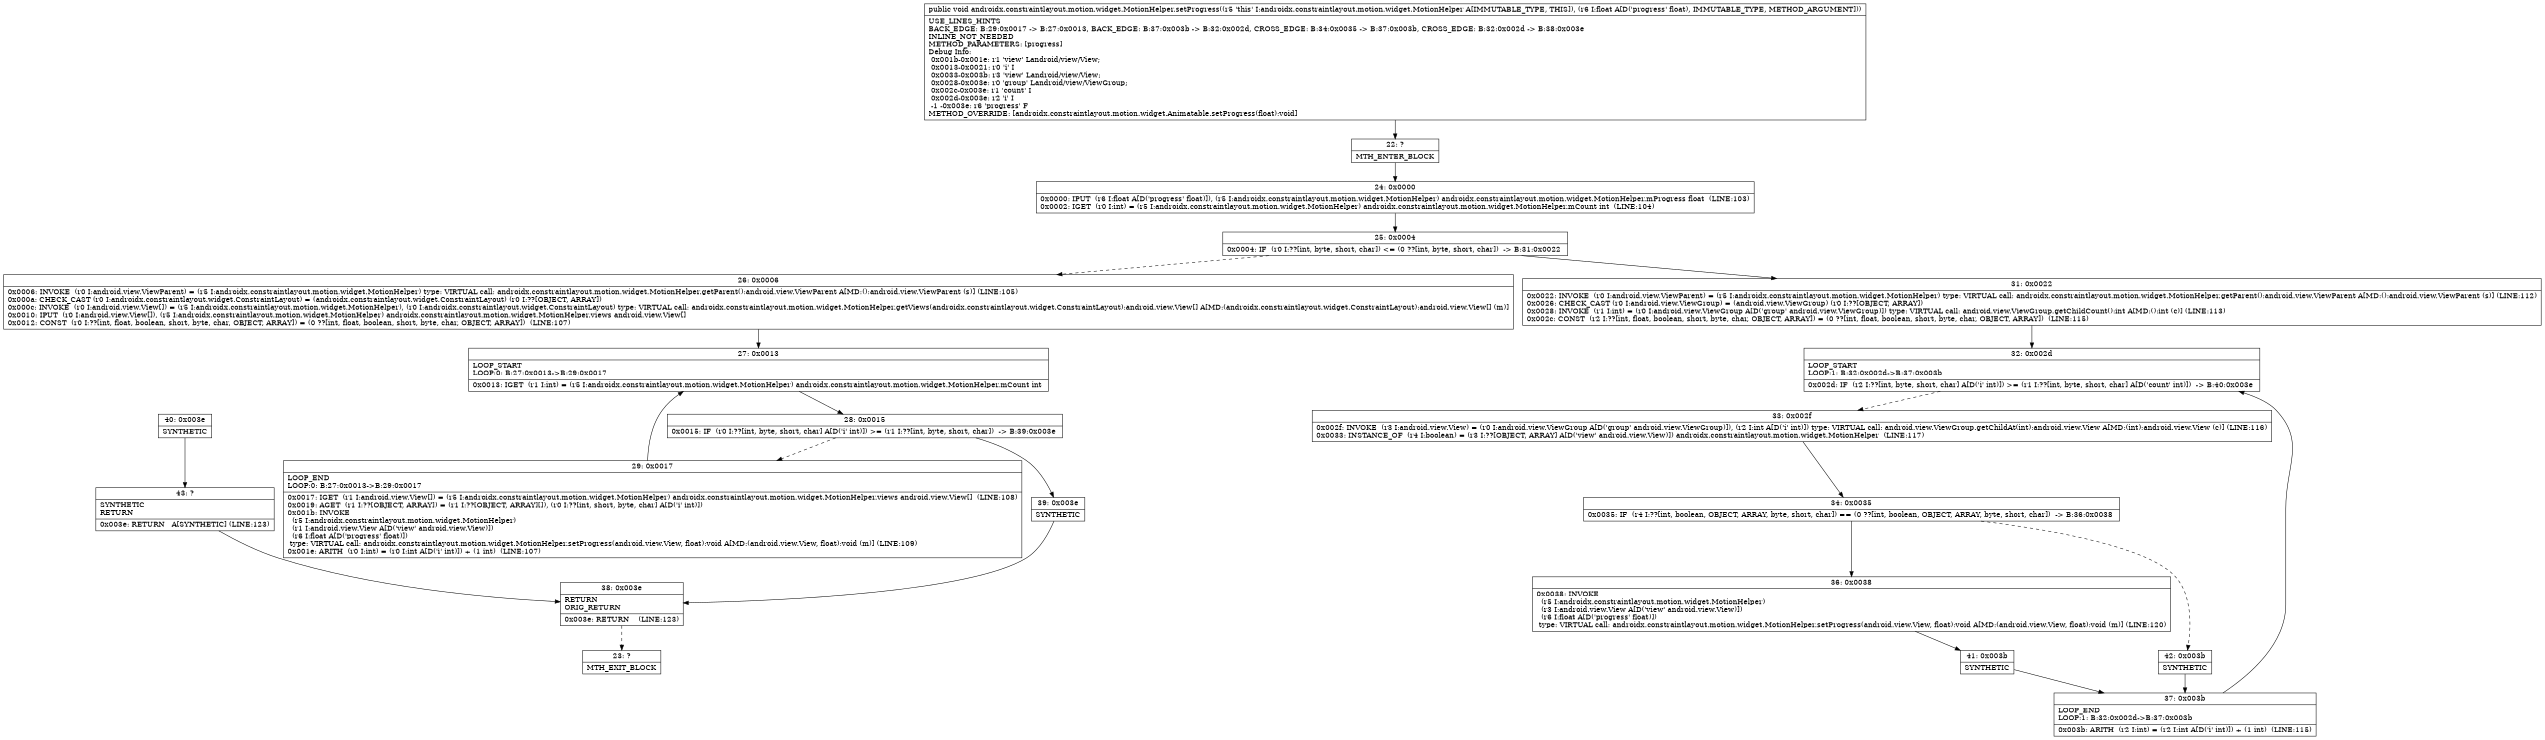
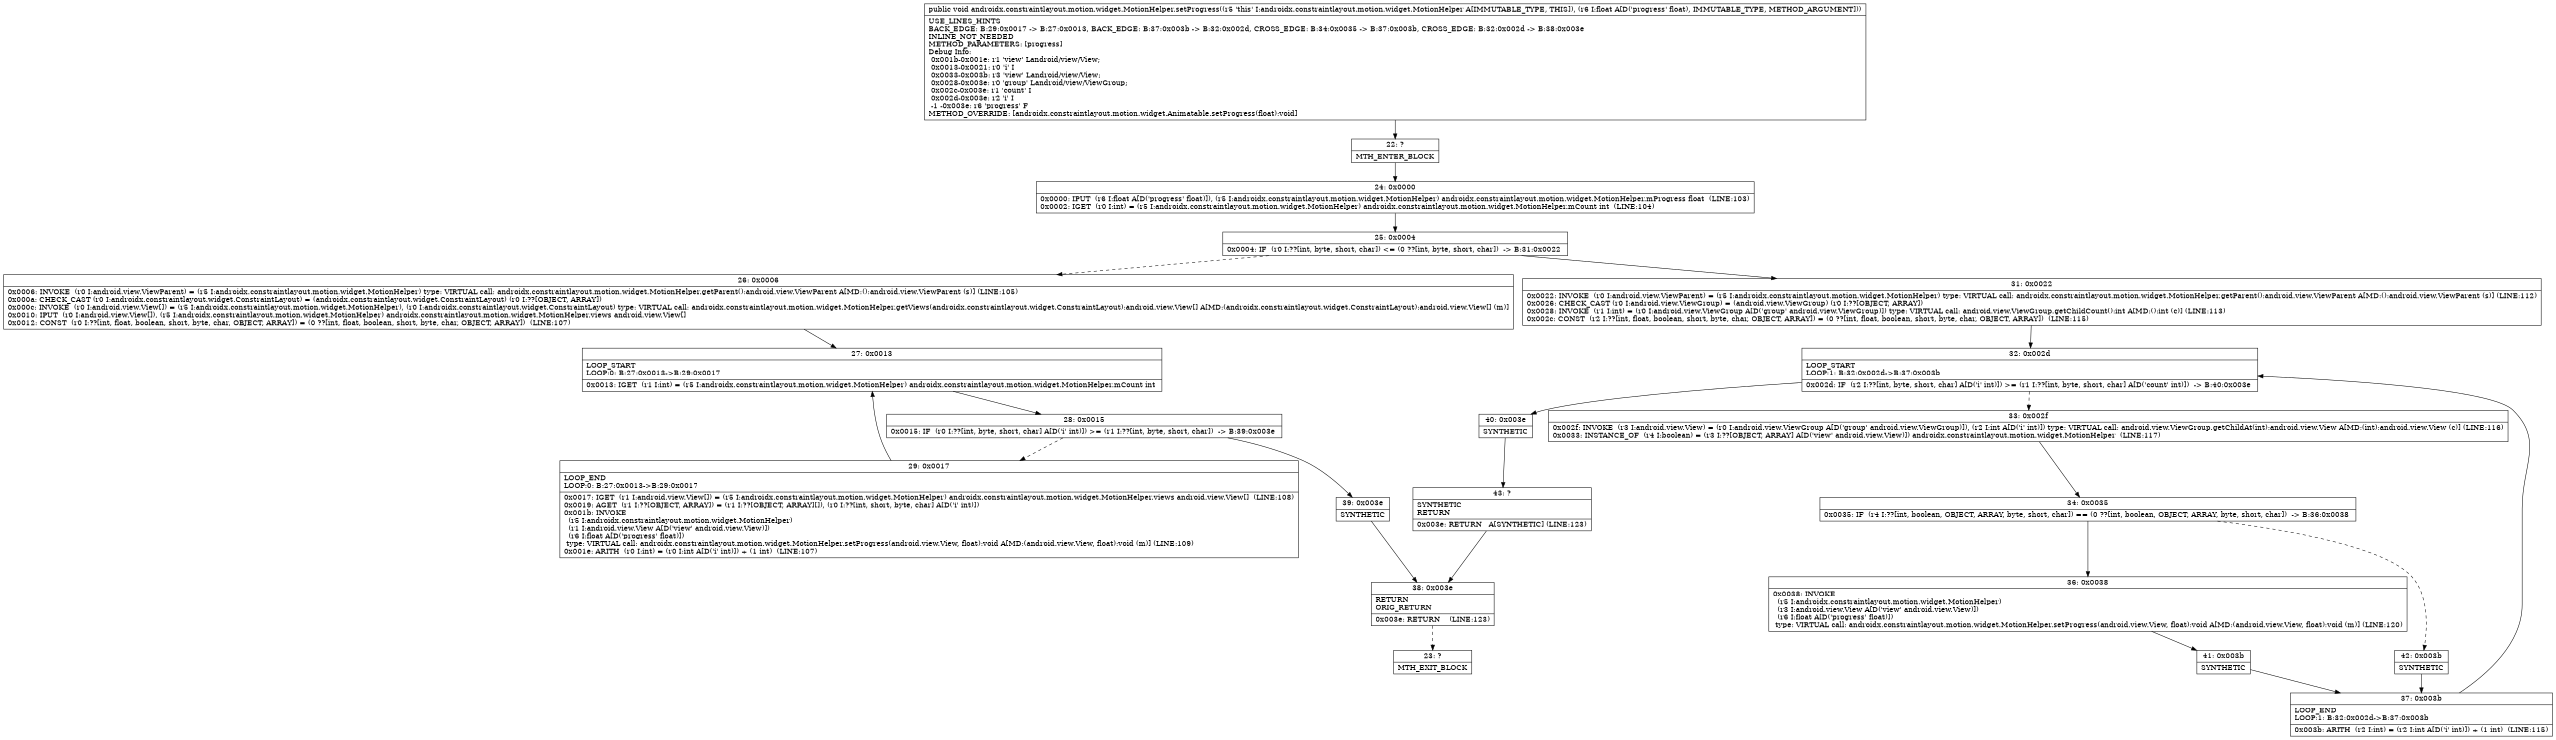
edge "32: 0x002d" -> "40: 0x003e": added
